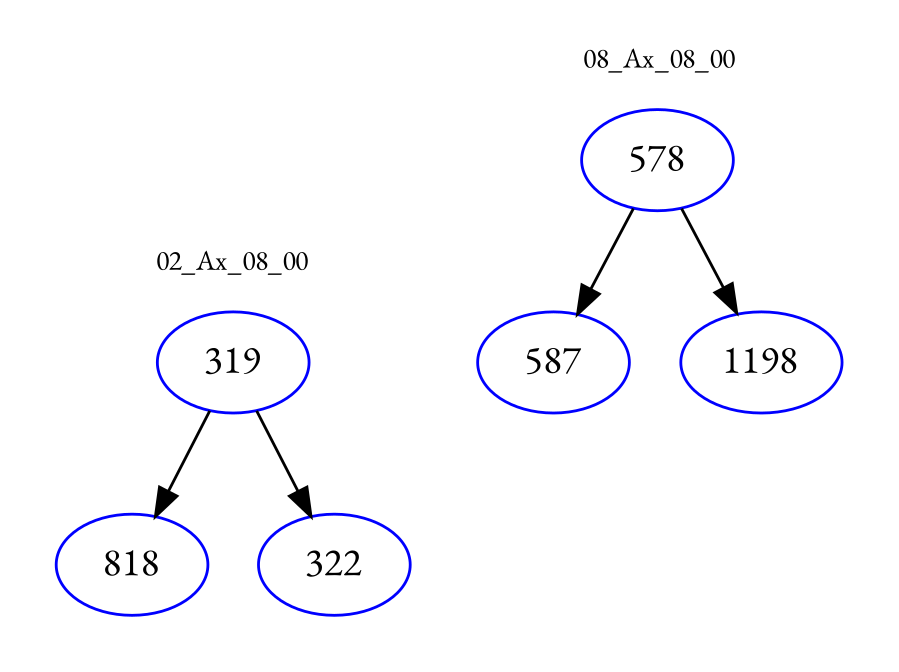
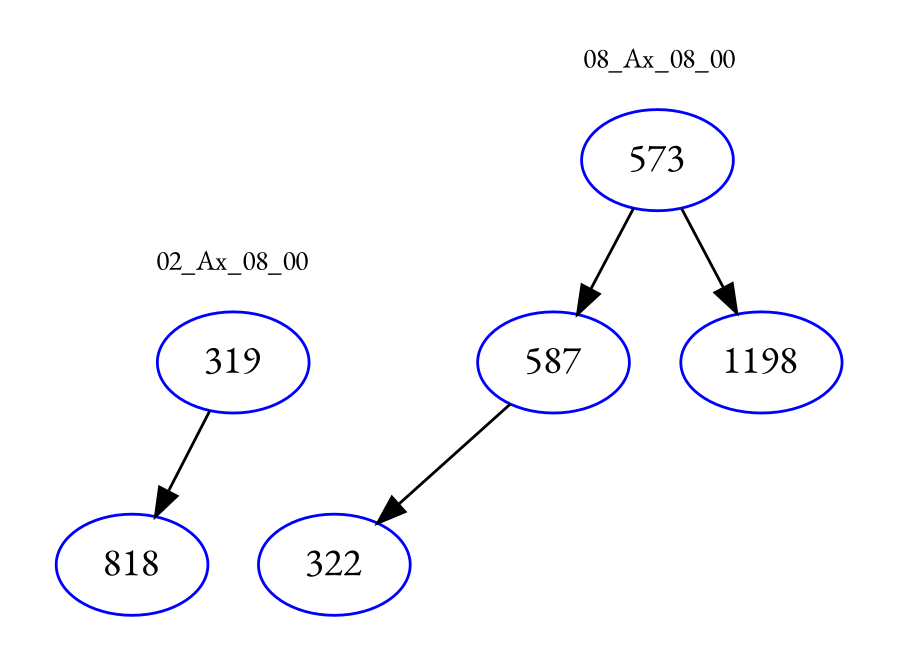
node "578": label "578" -> "573"
edge "319" -> "322": now "587" -> "322"
